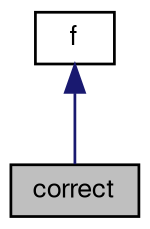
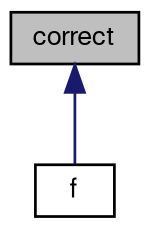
edge "correct" -> "f": reversed
